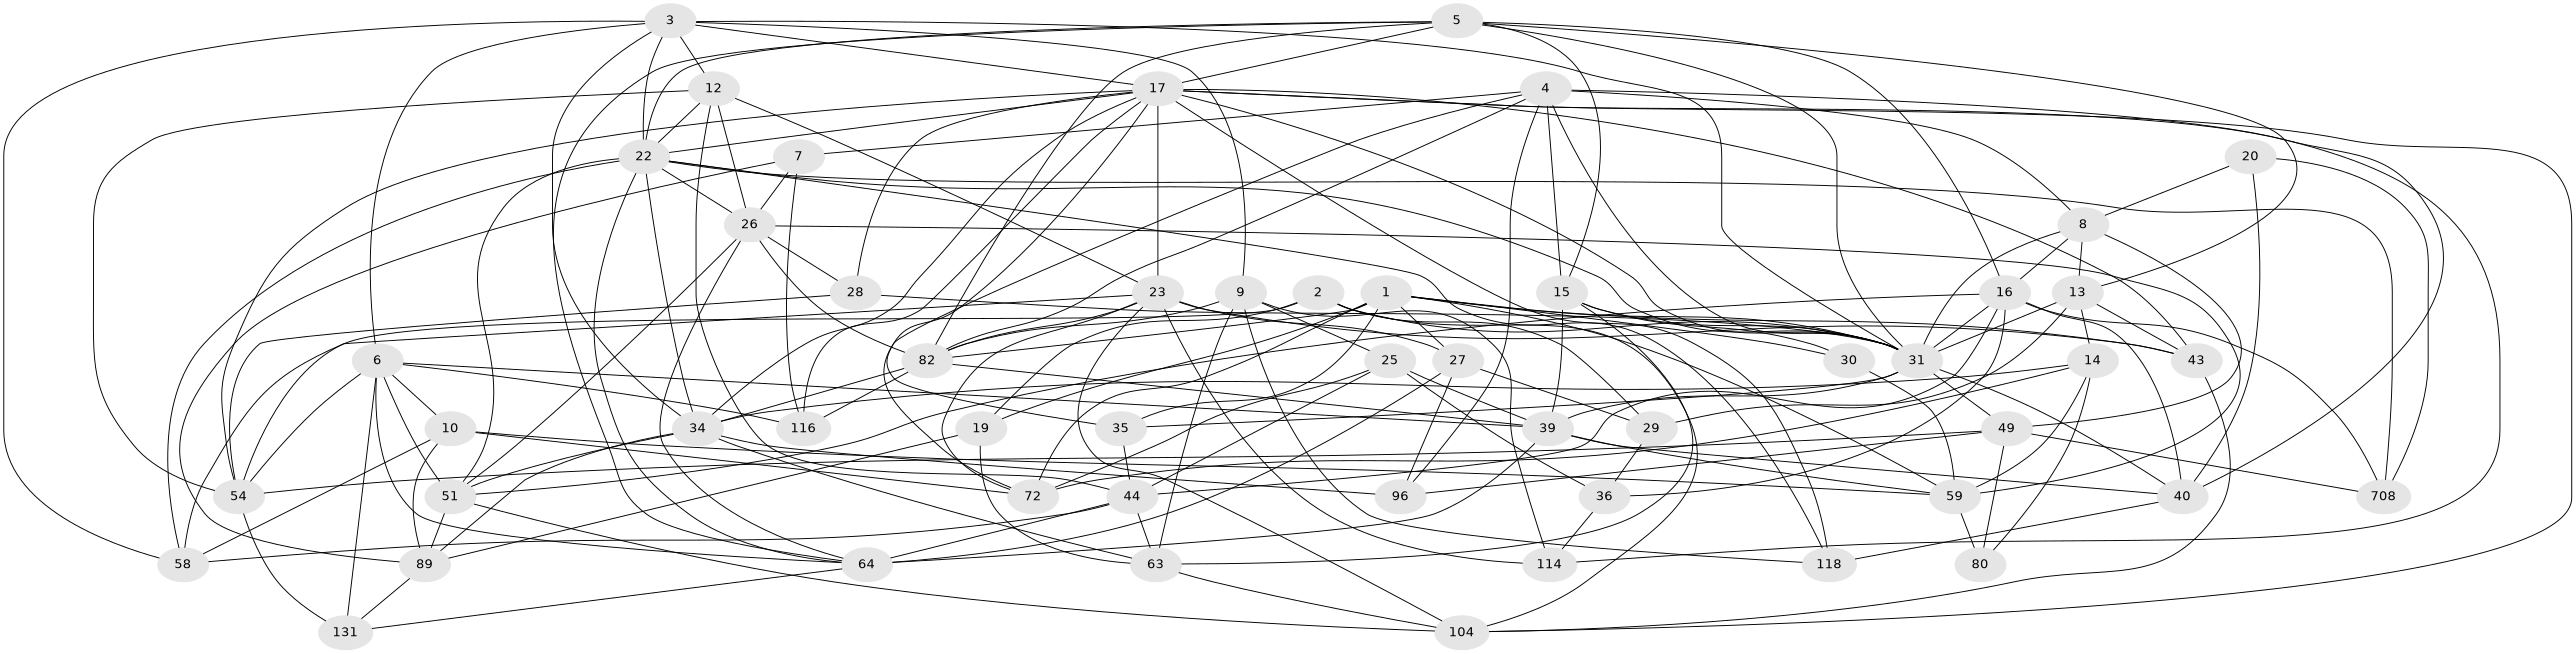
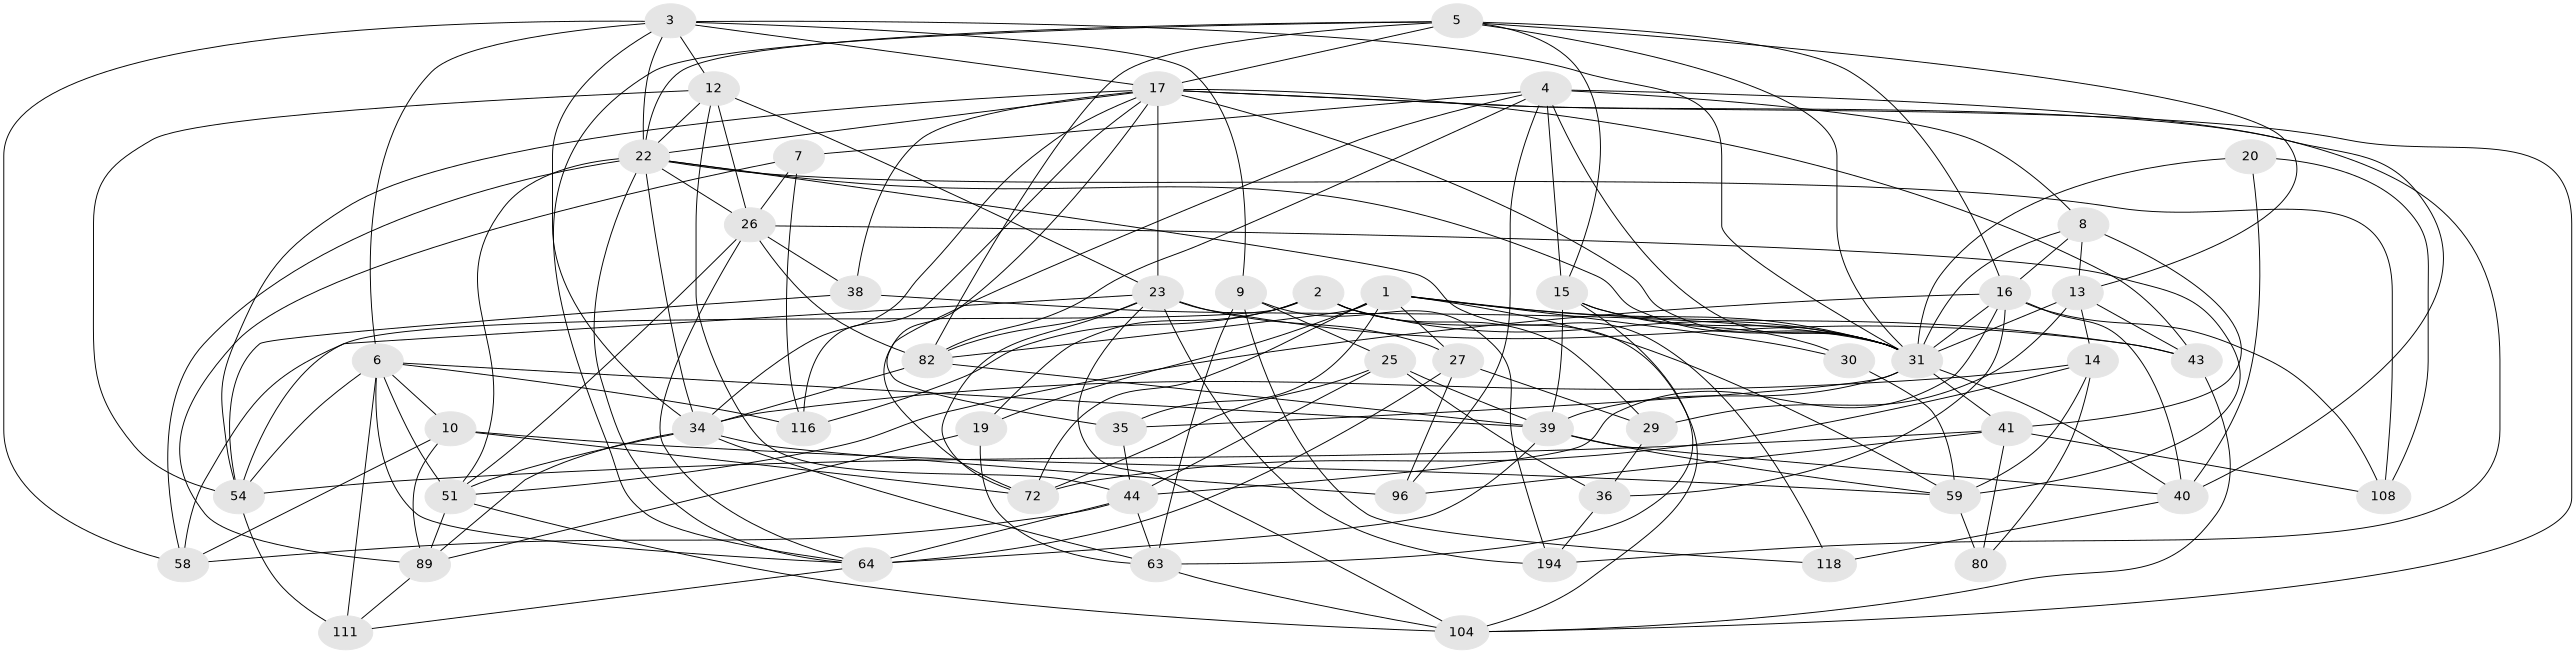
edge "20" -- "8": now "20" -- "31"
node "28": label "28" -> "38"
edge "17" -- "118": removed
edge "9" -- "82": removed
edge "82" -- "116": now "2" -- "116"
node "49": label "49" -> "41"
node "708": label "708" -> "108"
node "114": label "114" -> "194"
node "131": label "131" -> "111"
